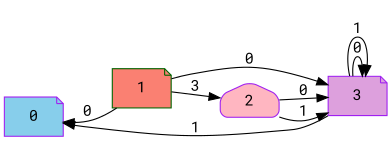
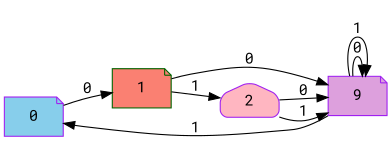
edge "1" -> "2": label "3" -> "1"
node "3": label "3" -> "9"
edge "1" -> "0": reversed
